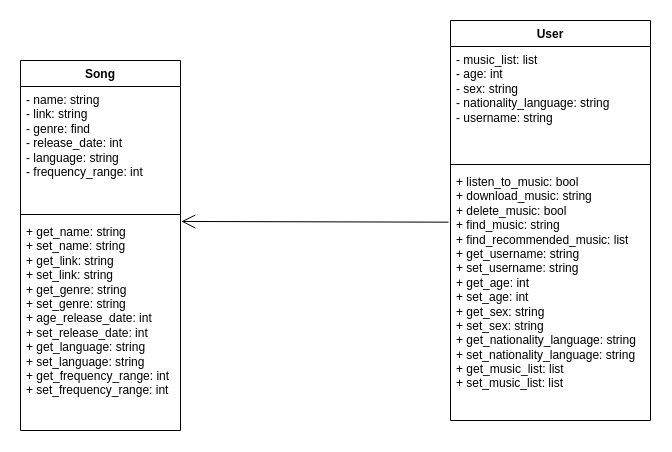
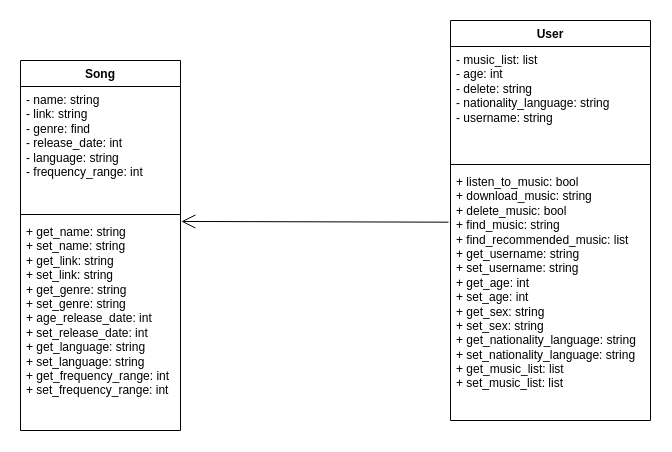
node "- music_list: list - age: int - sex: string - nationality_language: string - username: string": label "- music_list: list - age: int - sex: string - nationality_language: string - username: string" -> "- music_list: list - age: int - delete: string - nationality_language: string - username: string"
